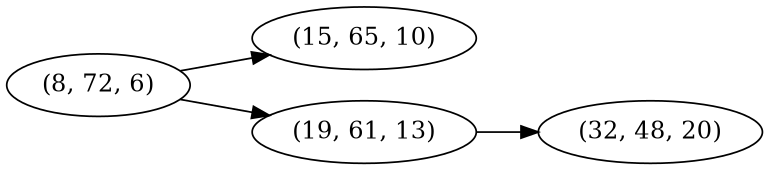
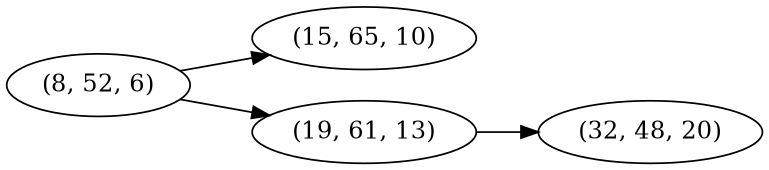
node "(8, 72, 6)": label "(8, 72, 6)" -> "(8, 52, 6)"
